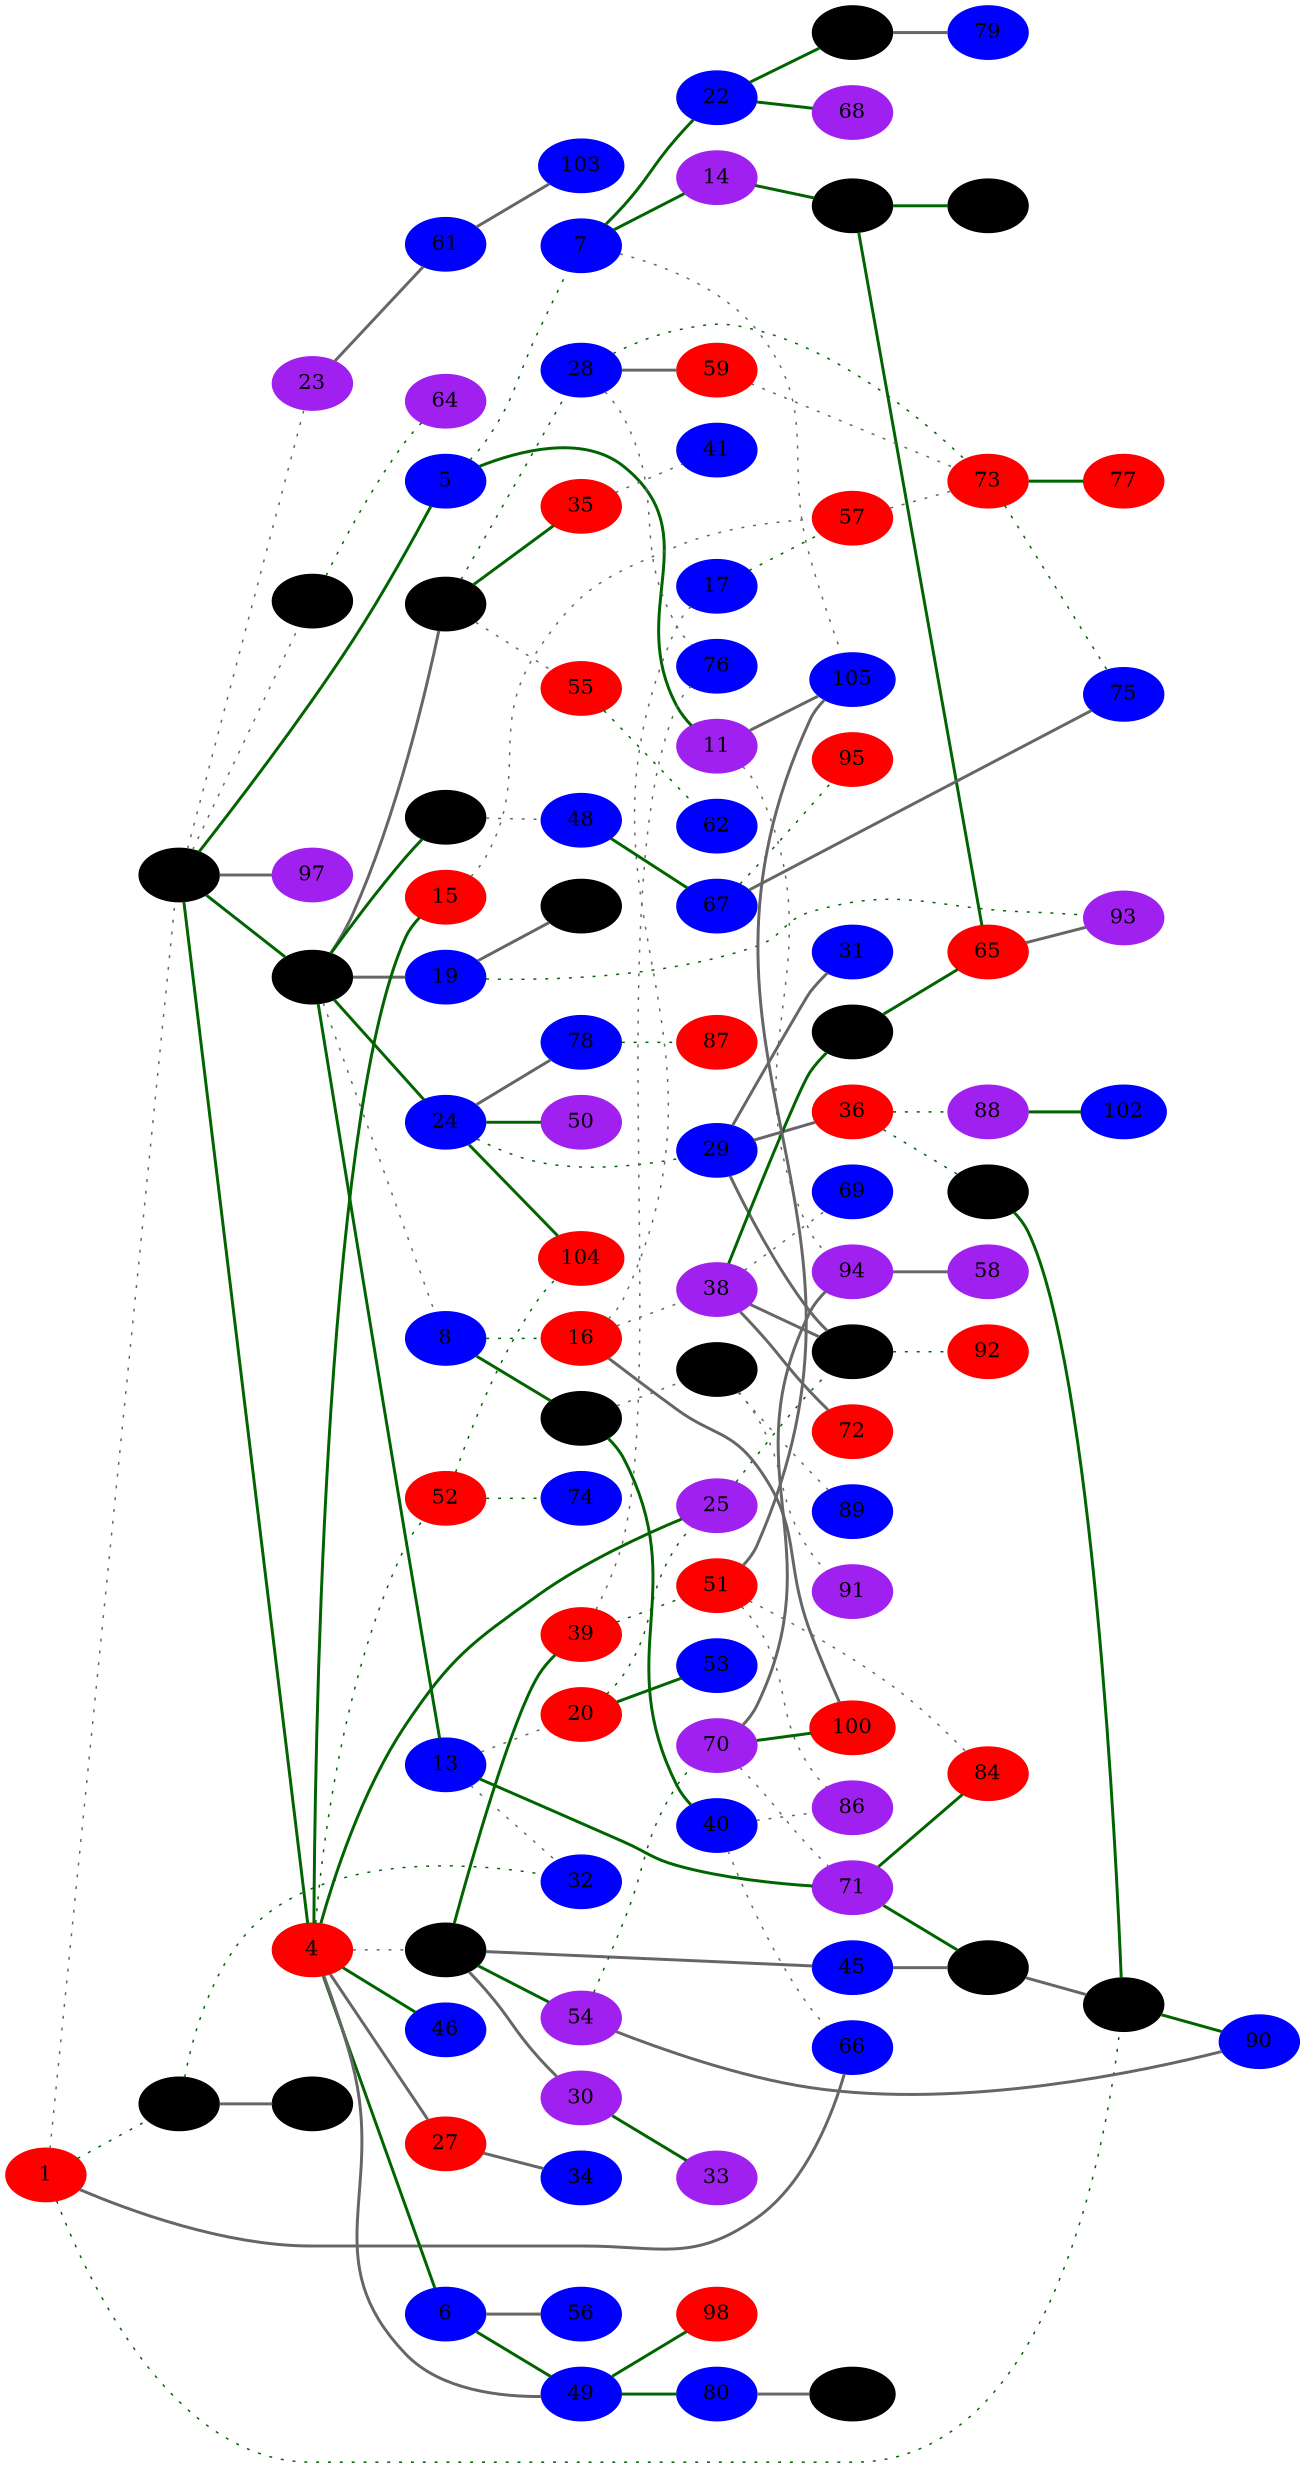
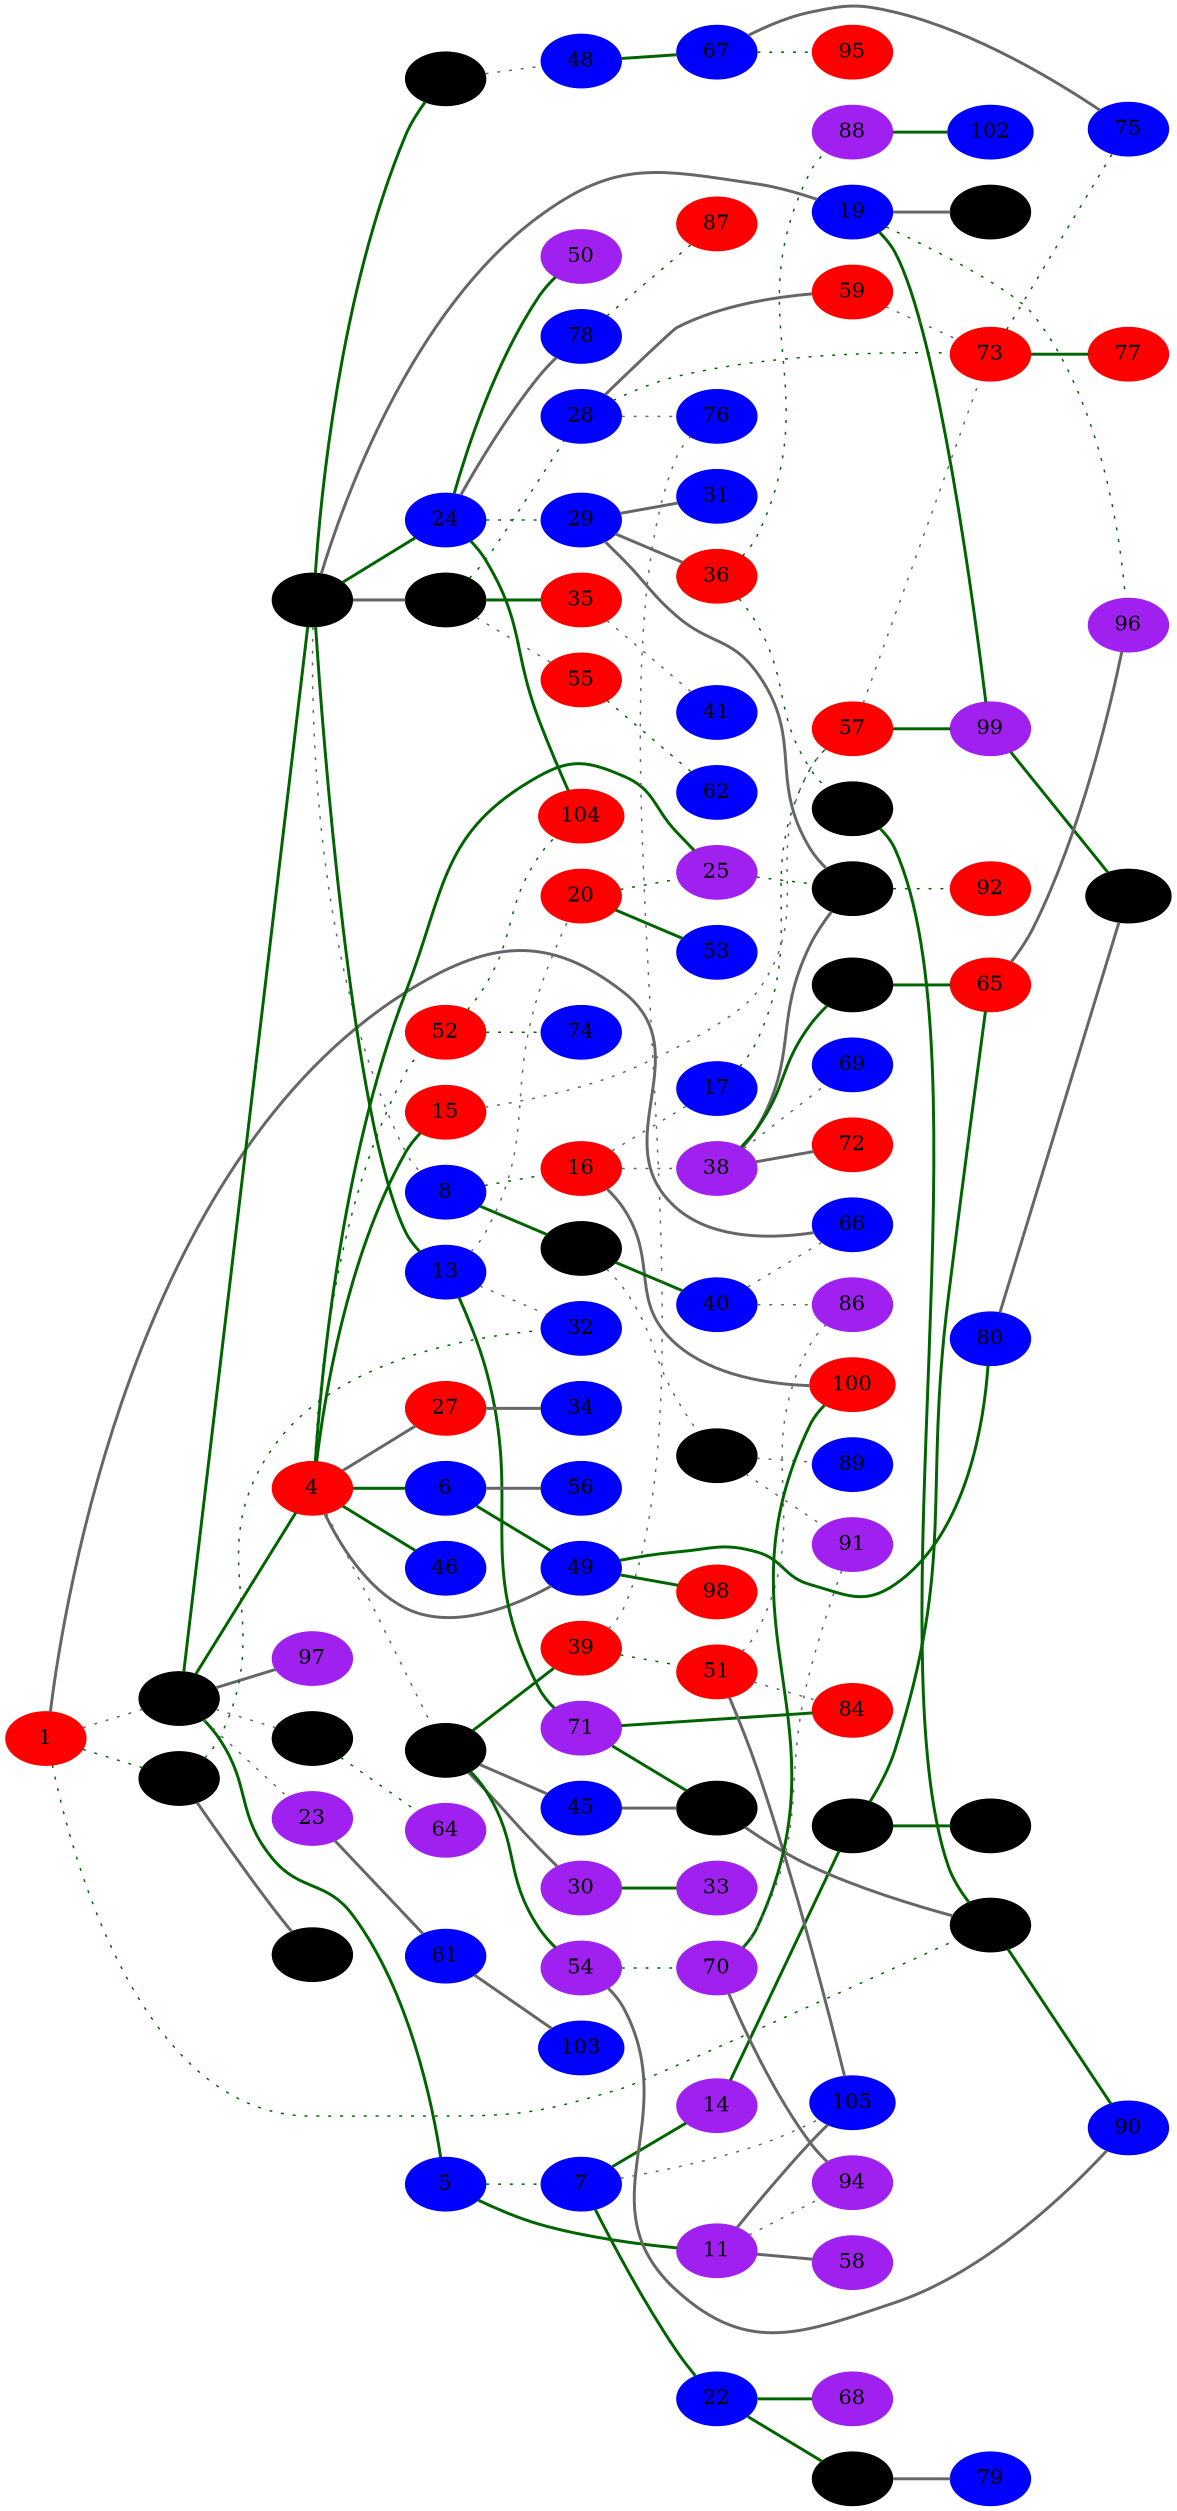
node "99": added
node "93": label "93" -> "96"
edge "94" -- "58": now "11" -- "58"
edge "70" -- "71": now "70" -- "91"
